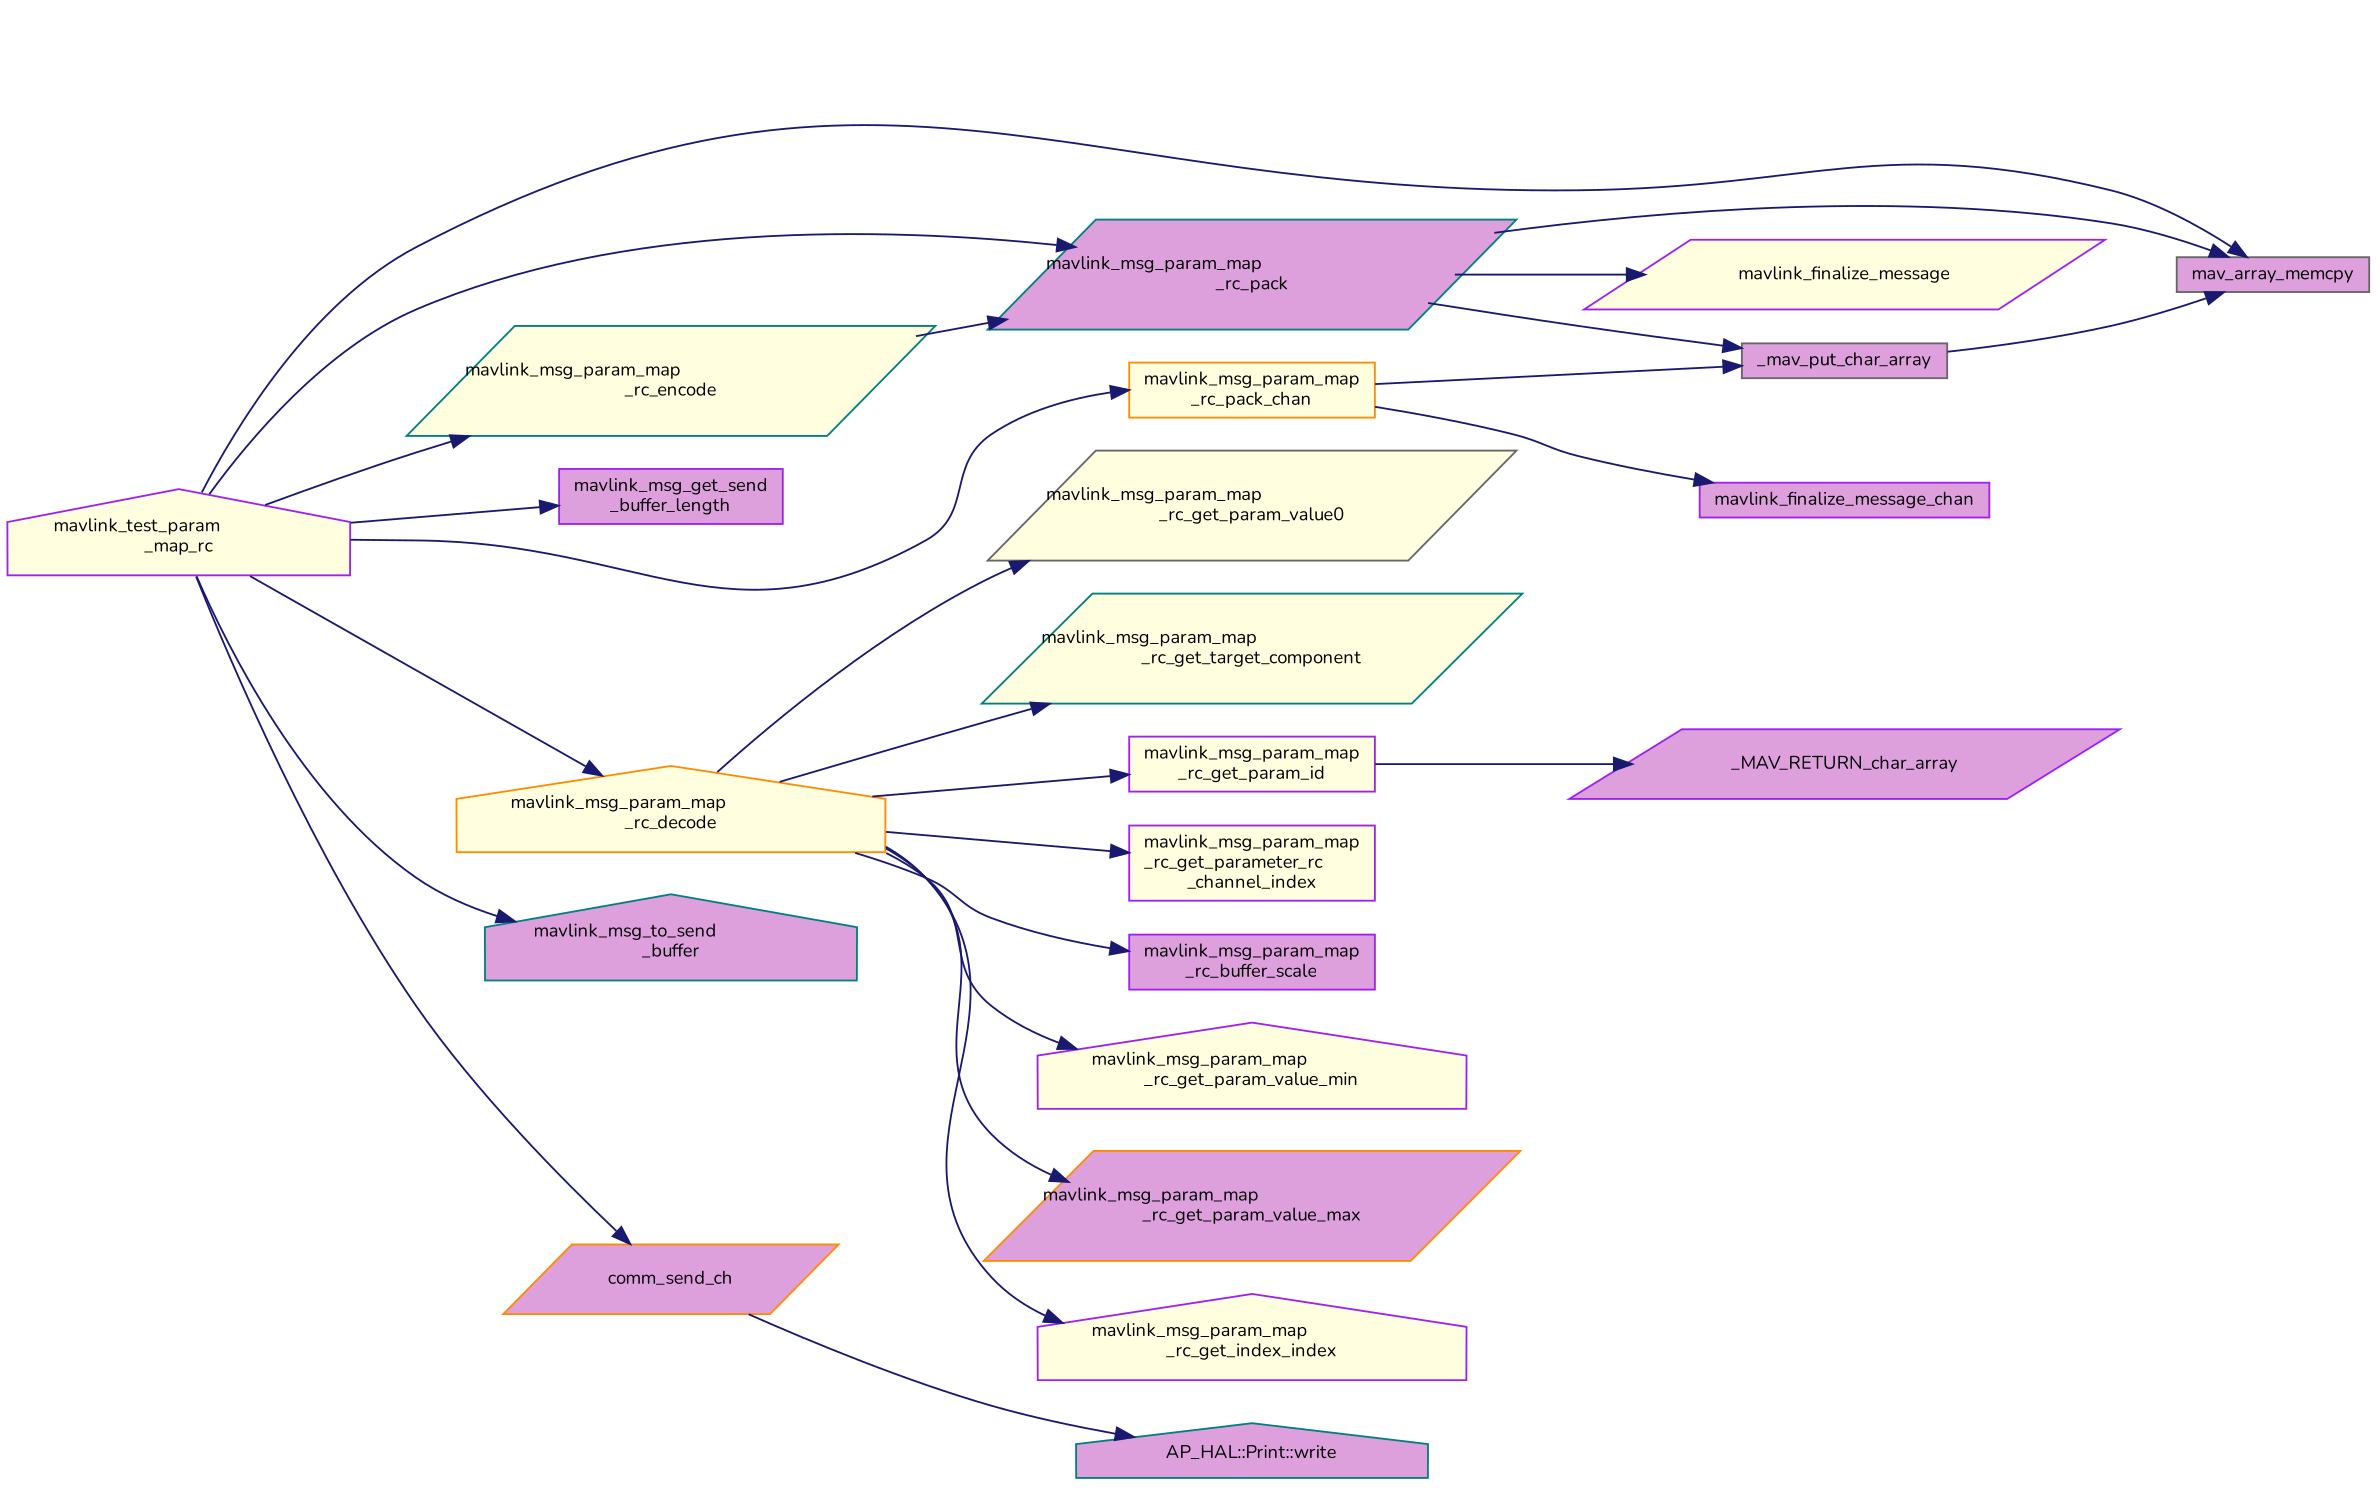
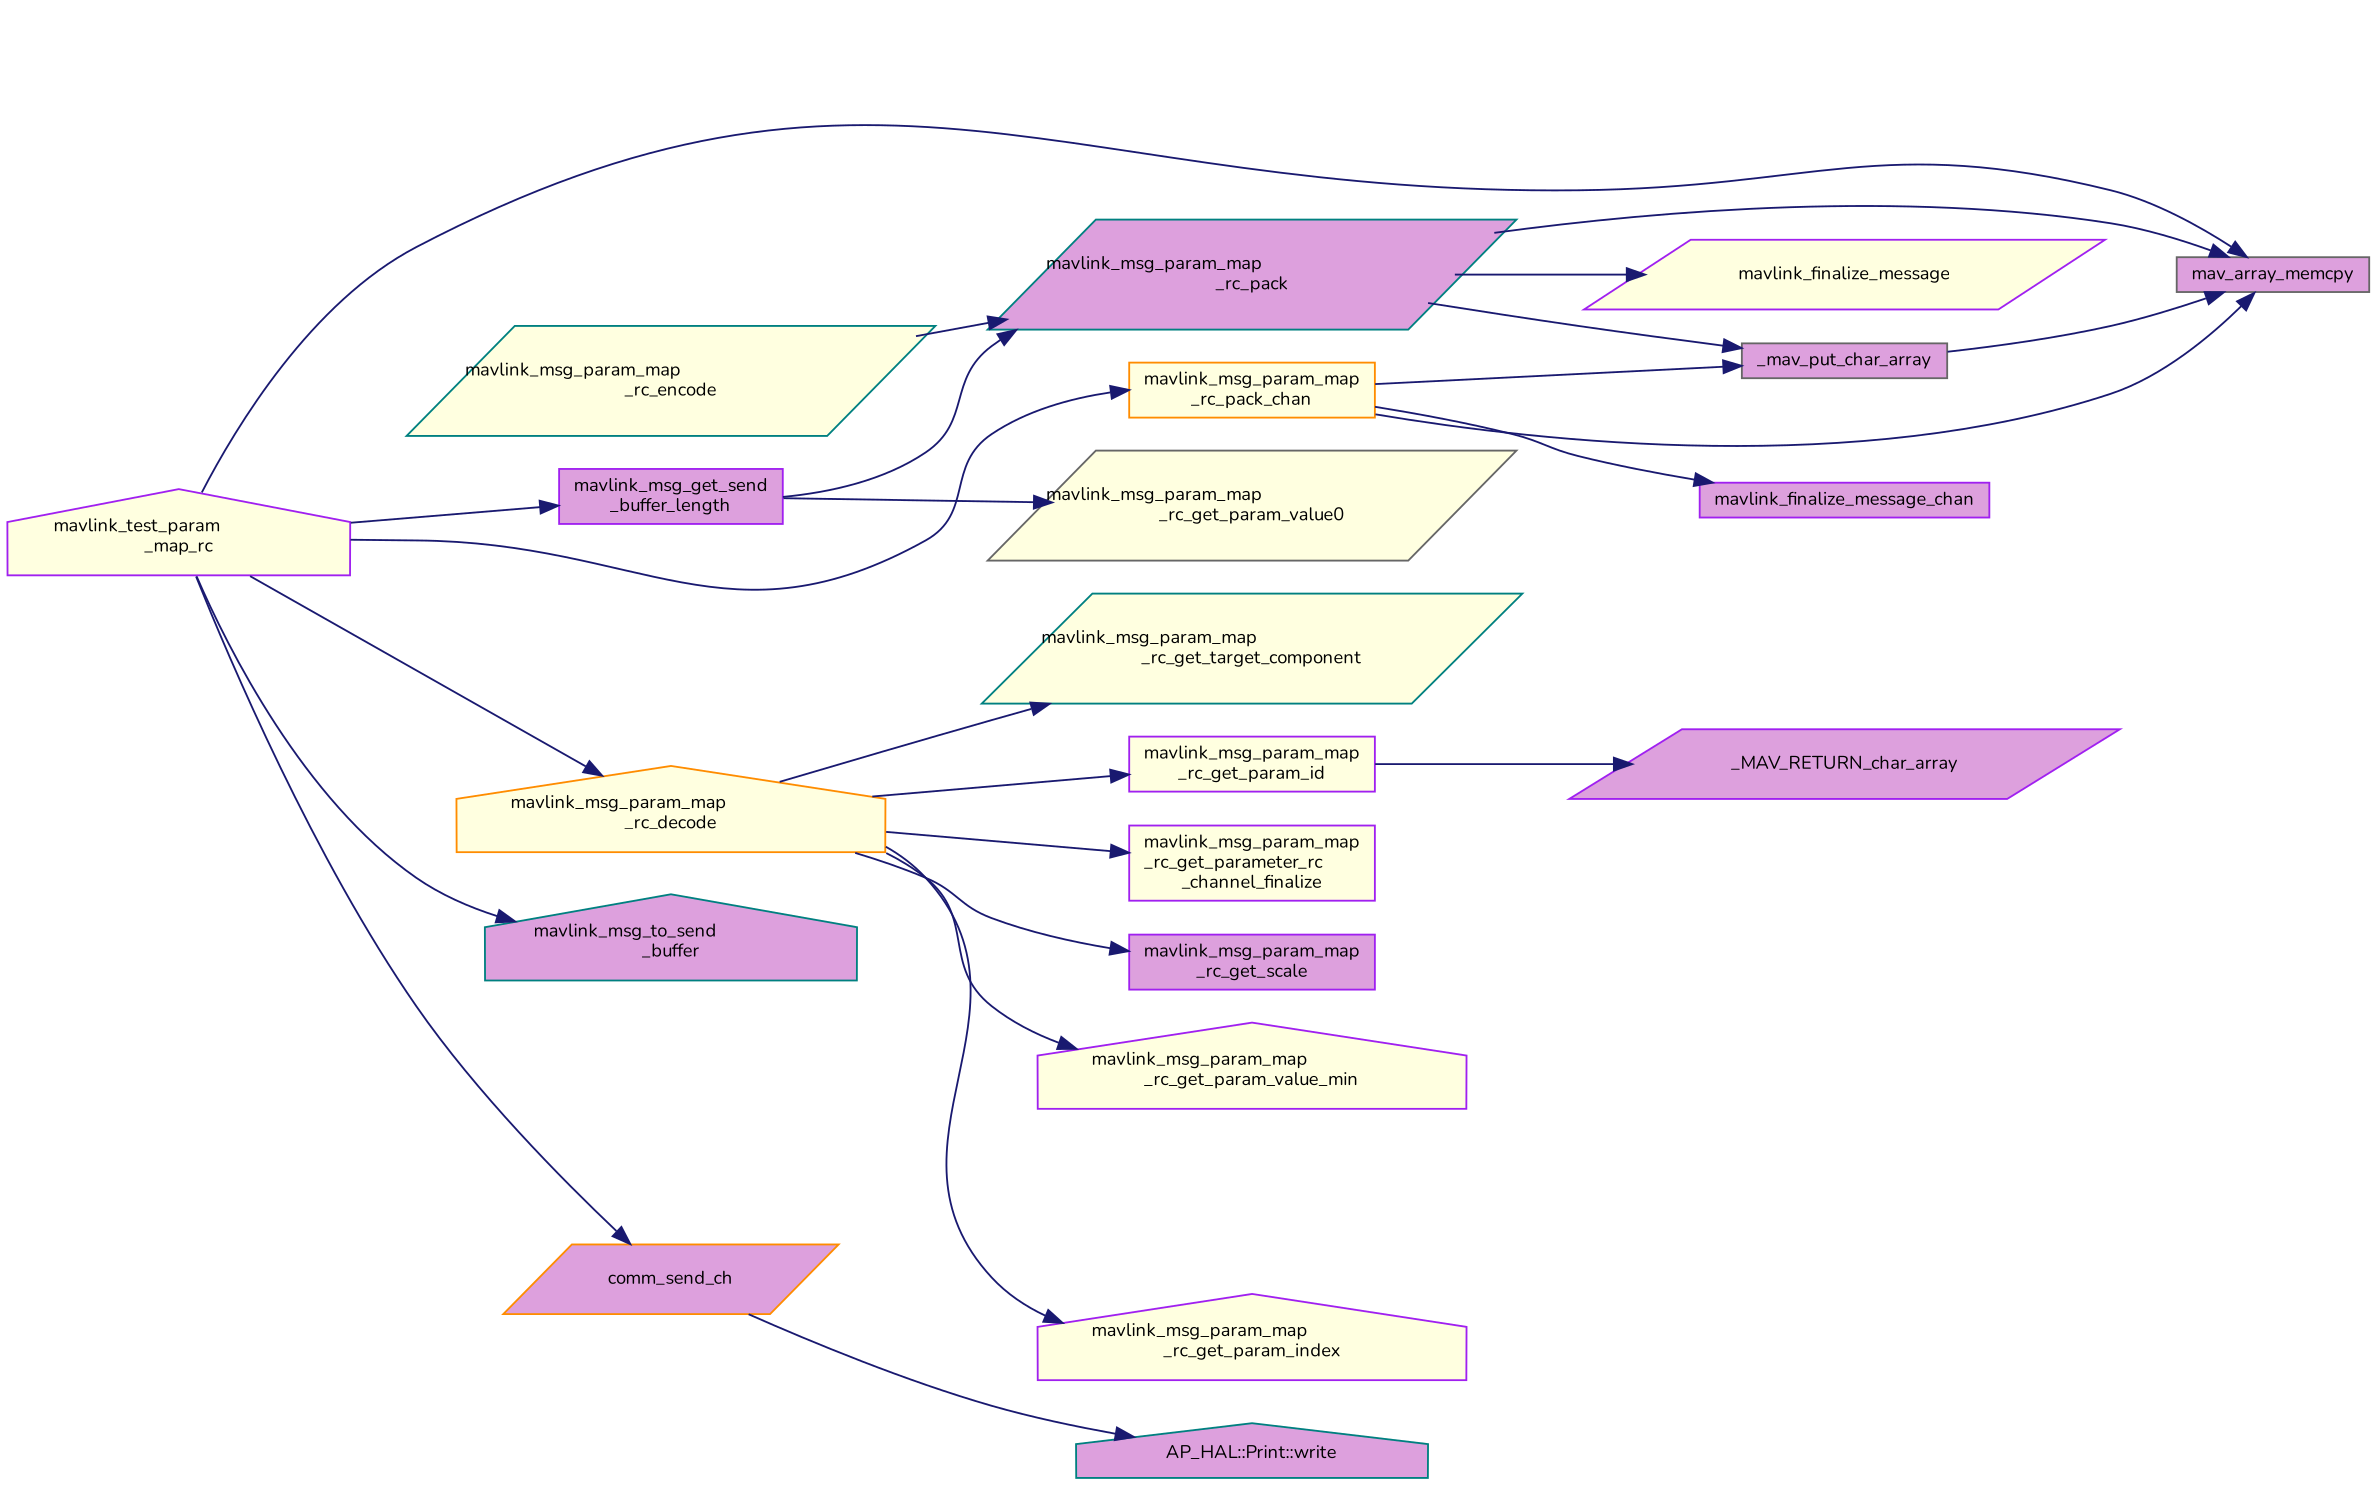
edge "mavlink_test_param _map_rc" -> "mavlink_msg_param_map _rc_pack": now "mavlink_msg_get_send _buffer_length" -> "mavlink_msg_param_map _rc_pack"
edge "mavlink_msg_param_map _rc_pack_chan" -> "mav_array_memcpy": added
edge "mavlink_test_param _map_rc" -> "mavlink_msg_param_map _rc_encode": removed
edge "mavlink_msg_param_map _rc_decode" -> "mavlink_msg_param_map _rc_get_param_value0": now "mavlink_msg_get_send _buffer_length" -> "mavlink_msg_param_map _rc_get_param_value0"
node "mavlink_msg_param_map _rc_get_parameter_rc _channel_index": label "mavlink_msg_param_map _rc_get_parameter_rc _channel_index" -> "mavlink_msg_param_map _rc_get_parameter_rc _channel_finalize"
node "mavlink_msg_param_map _rc_buffer_scale": label "mavlink_msg_param_map _rc_buffer_scale" -> "mavlink_msg_param_map _rc_get_scale"
node "mavlink_msg_param_map _rc_get_param_value_max": removed
node "mavlink_msg_param_map _rc_get_index_index": label "mavlink_msg_param_map _rc_get_index_index" -> "mavlink_msg_param_map _rc_get_param_index"
